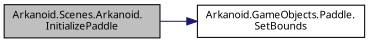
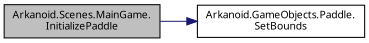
node "Arkanoid.Scenes.Arkanoid. InitializePaddle": label "Arkanoid.Scenes.Arkanoid. InitializePaddle" -> "Arkanoid.Scenes.MainGame. InitializePaddle"
